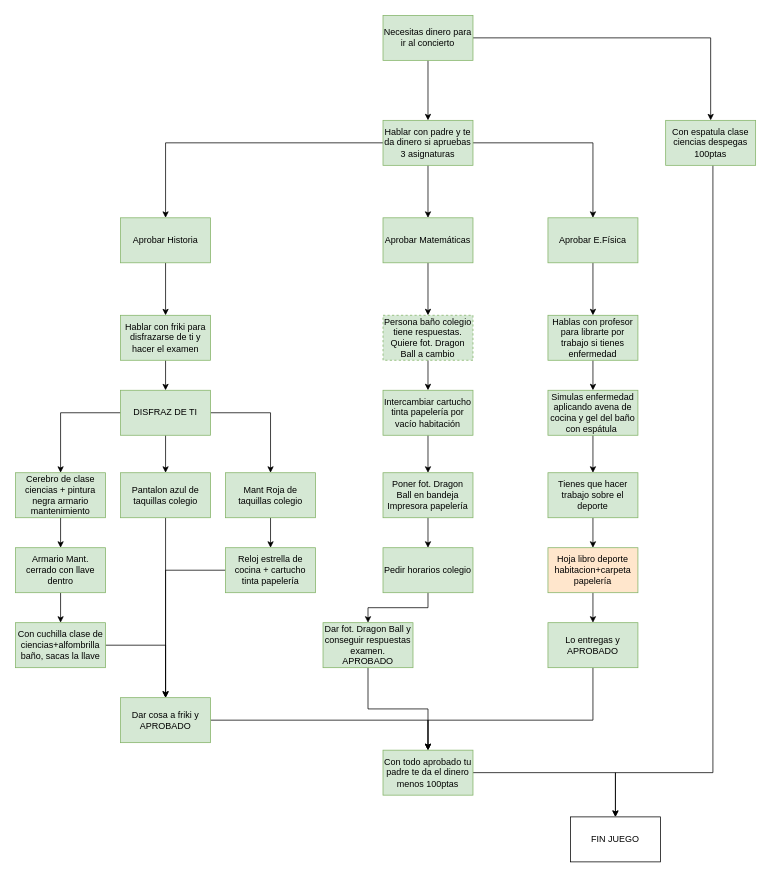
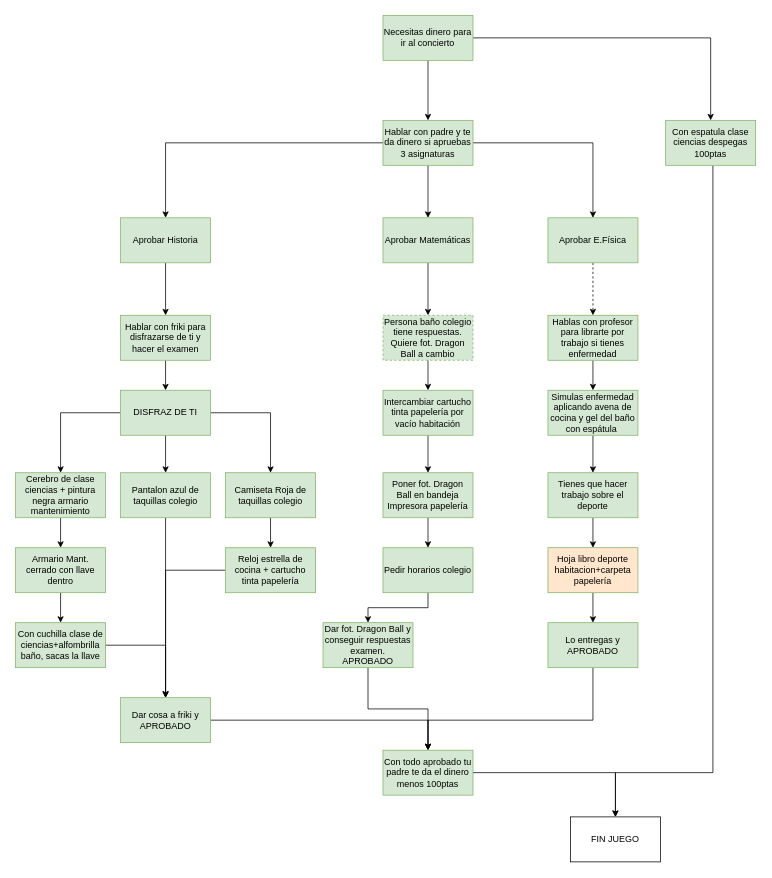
edge "Aprobar E.Física" -> "Hablas con profesor para librarte por trabajo si tienes enfermedad": style solid -> dashed
node "Mant Roja de taquillas colegio": label "Mant Roja de taquillas colegio" -> "Camiseta Roja de taquillas colegio"
